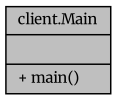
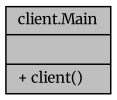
node "client.Main": text "+ main()" -> "+ client()"
